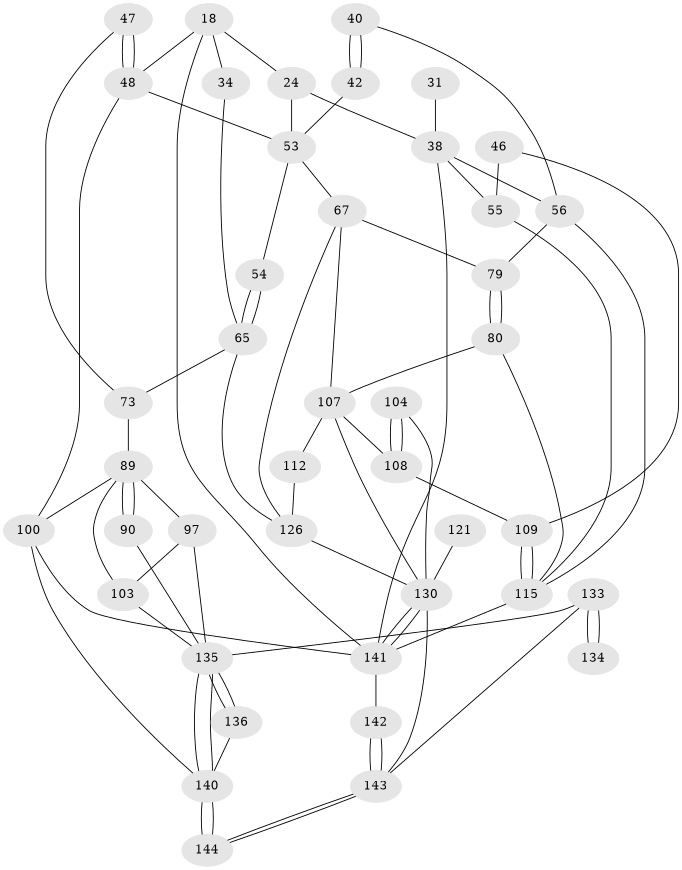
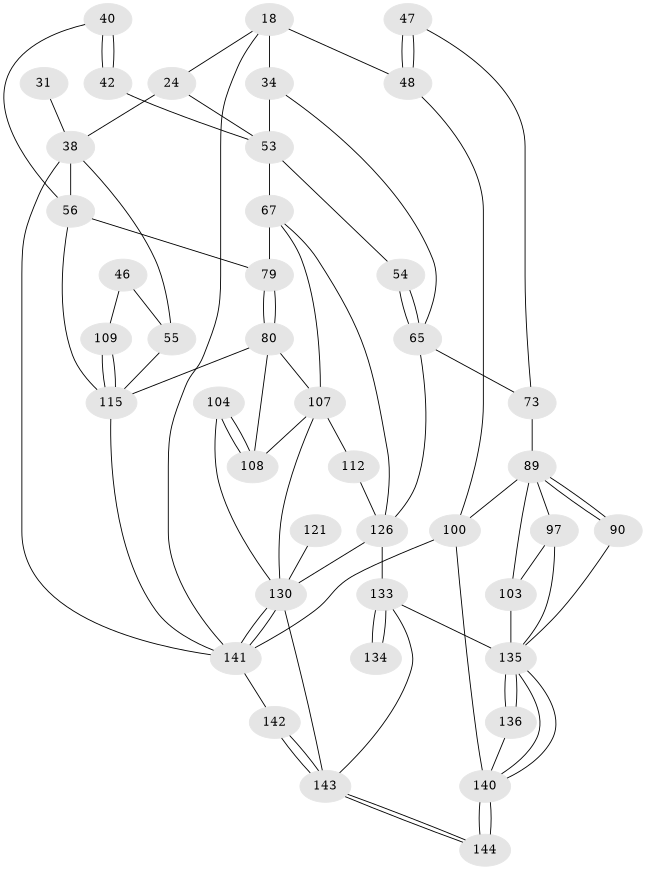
edge "48" -- "53": now "34" -- "53"
edge "108" -- "109": now "108" -- "80"
edge "126" -- "133": added
